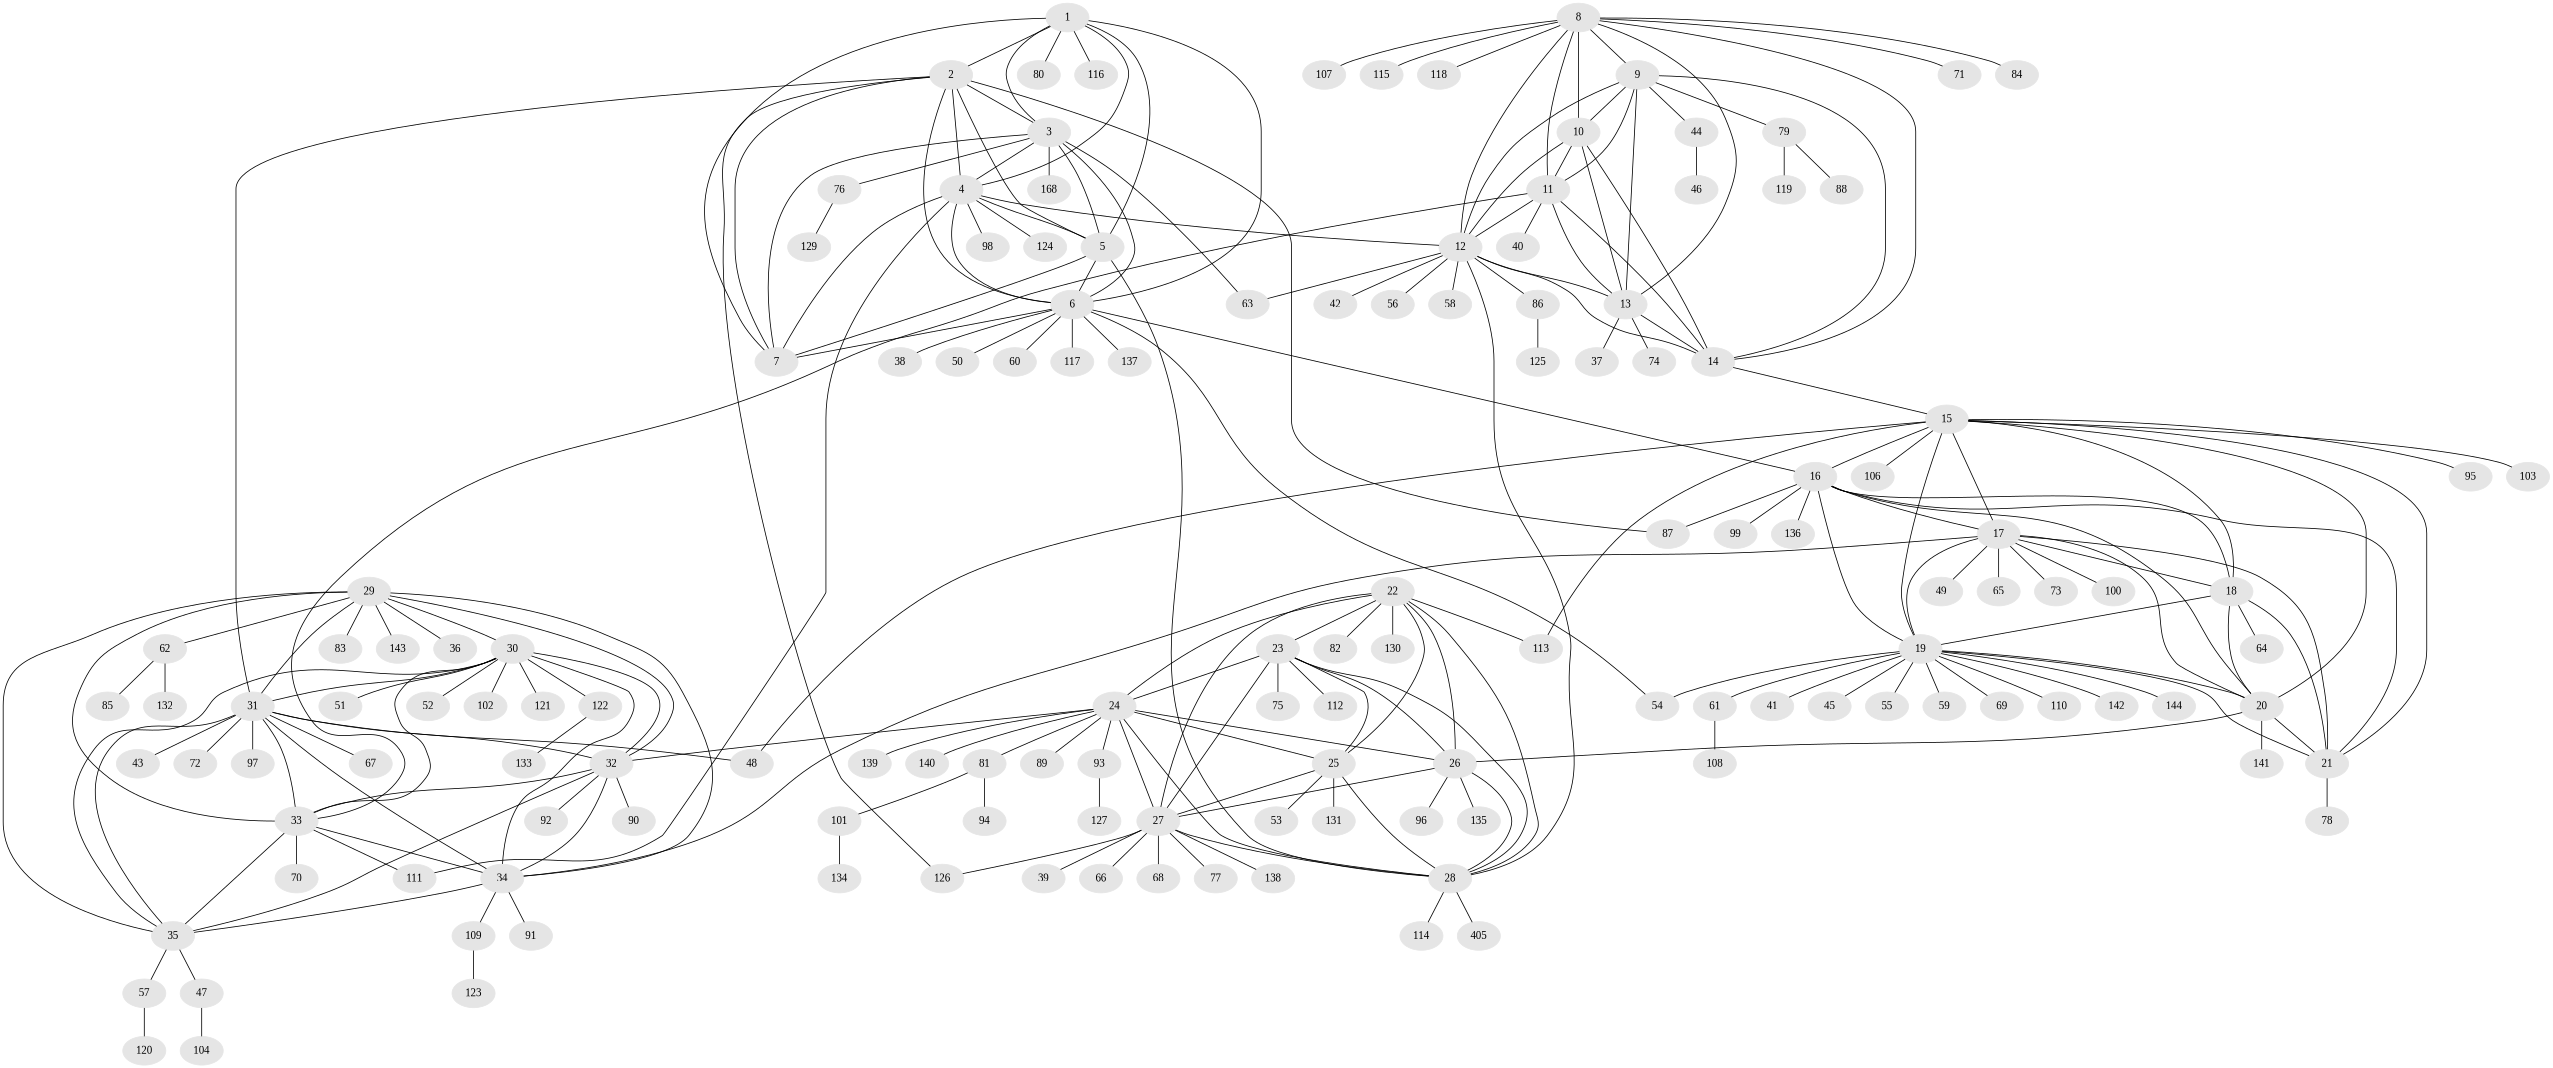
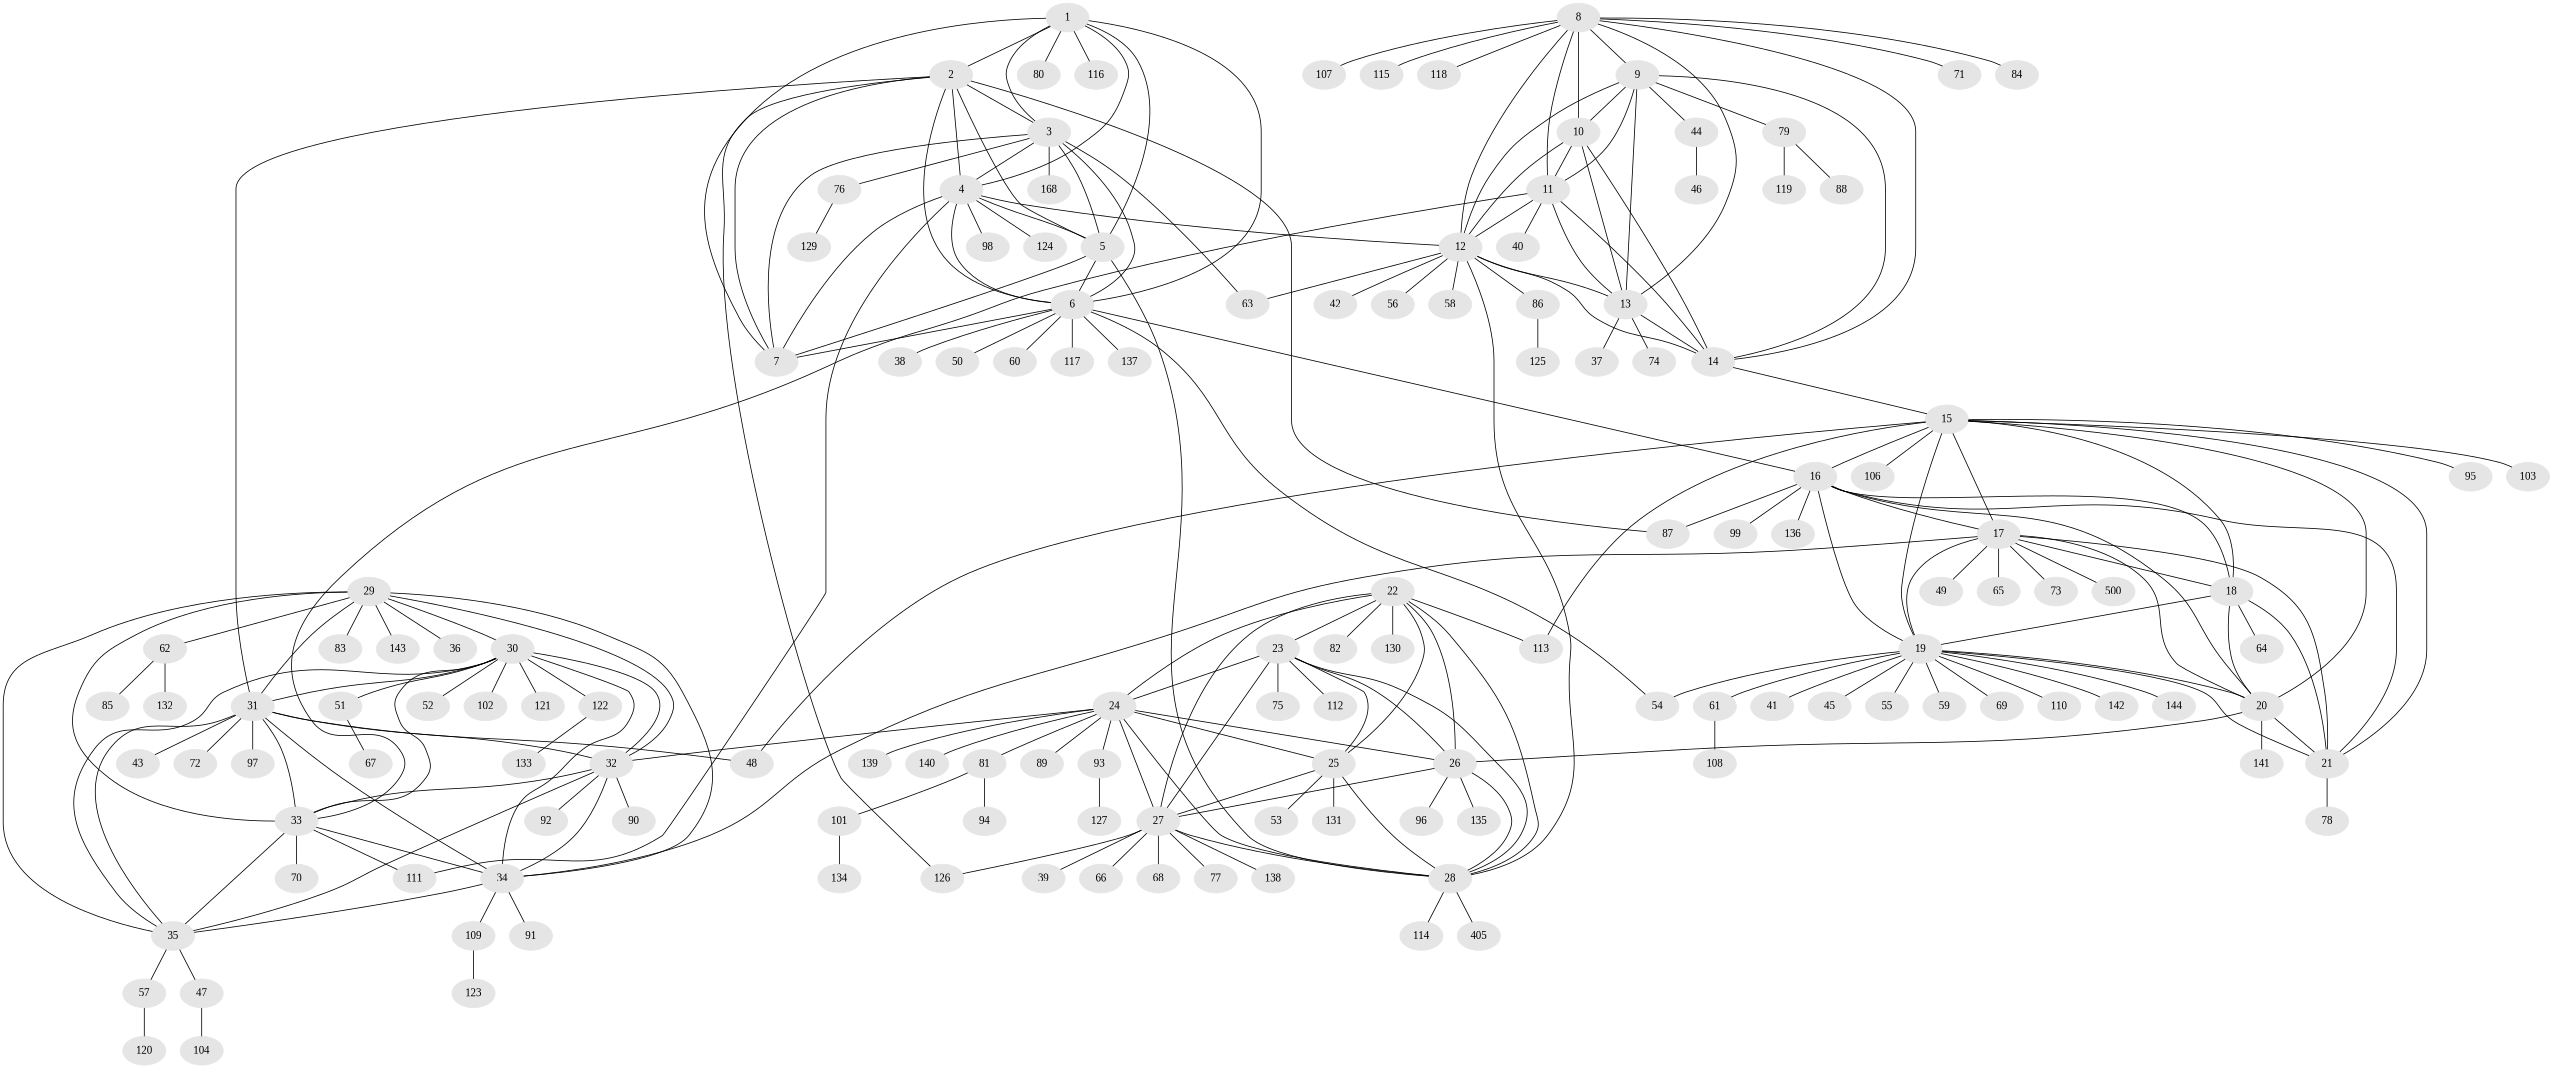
node "100": label "100" -> "500"
edge "31" -- "67": now "51" -- "67"
